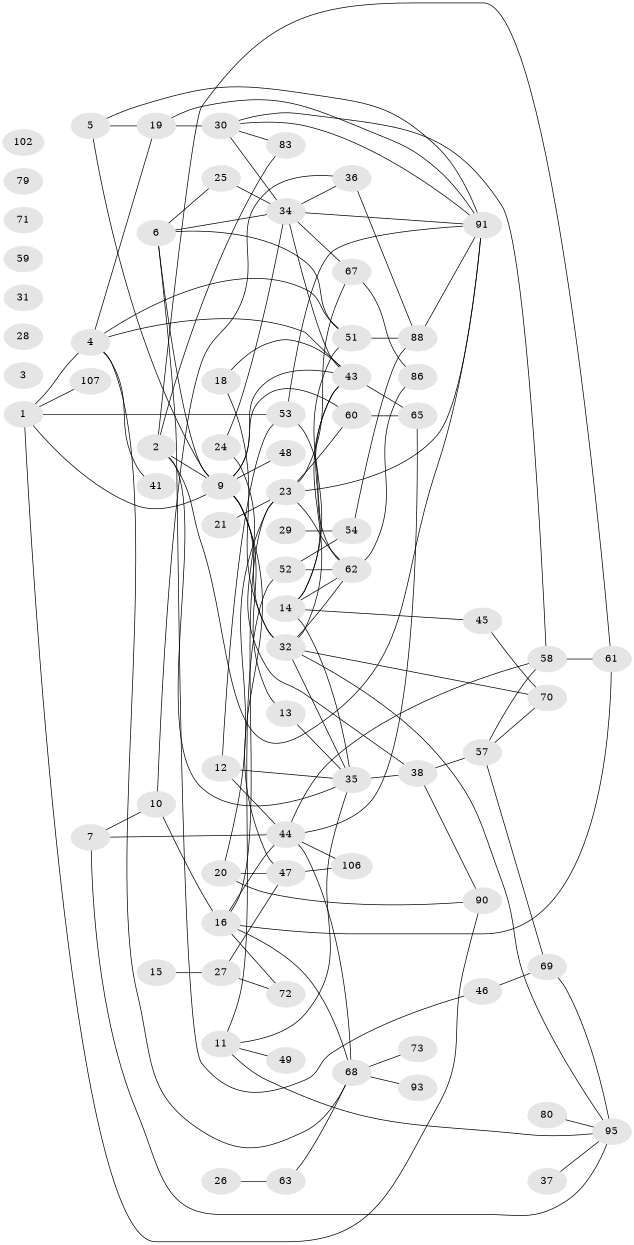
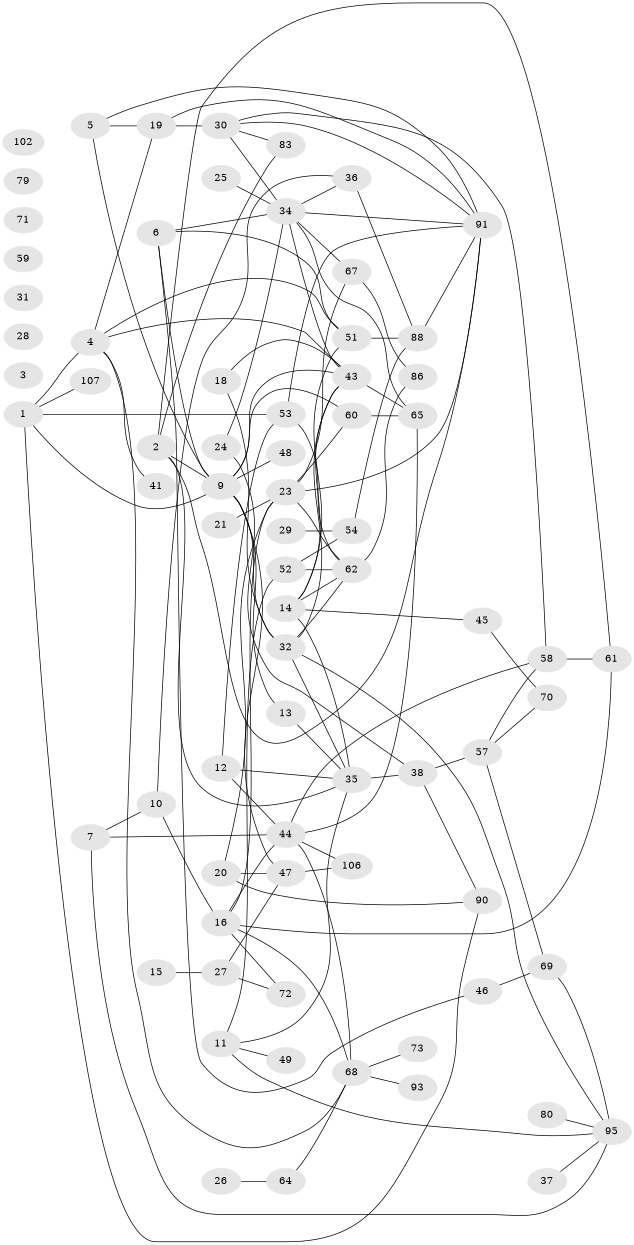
edge "25" -- "6": removed
edge "34" -- "65": added
edge "32" -- "70": removed
node "63": label "63" -> "64"
